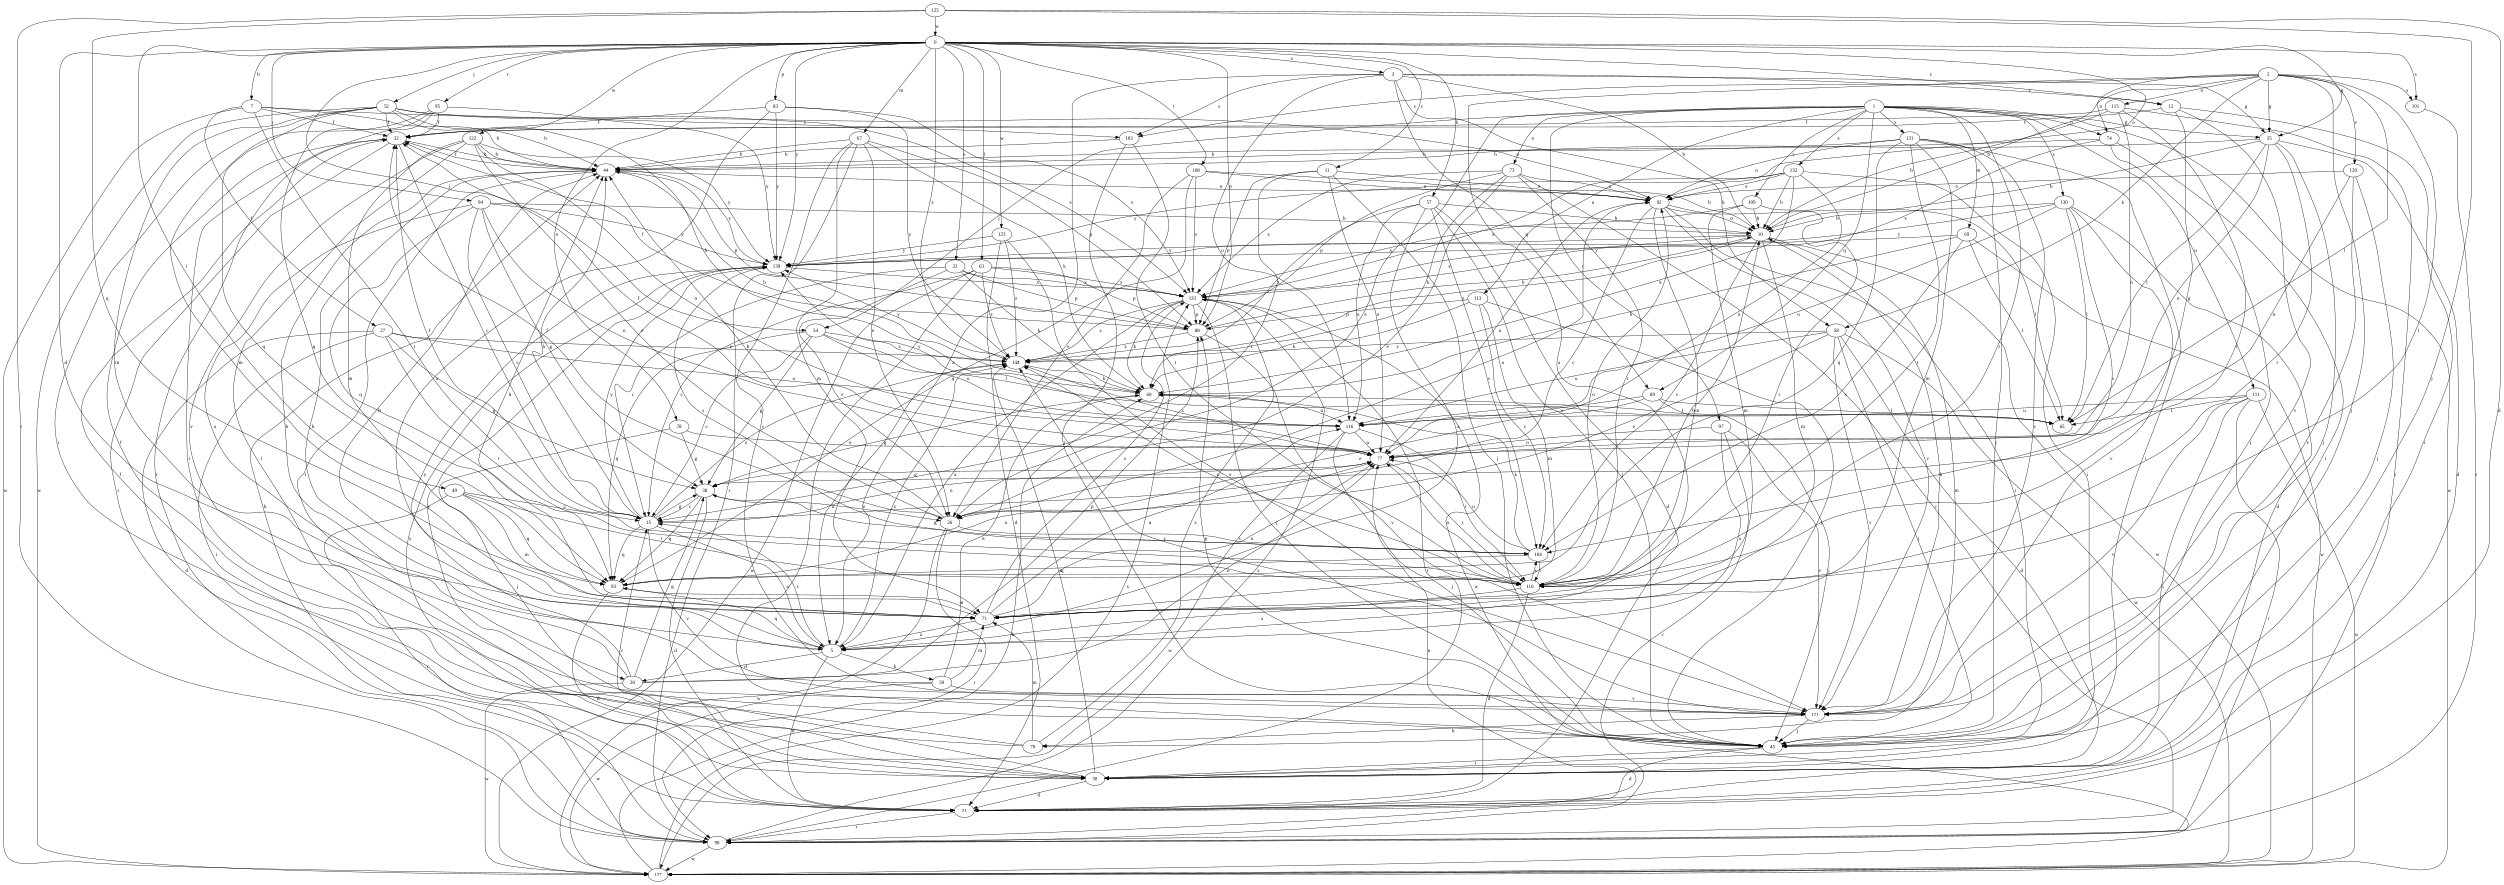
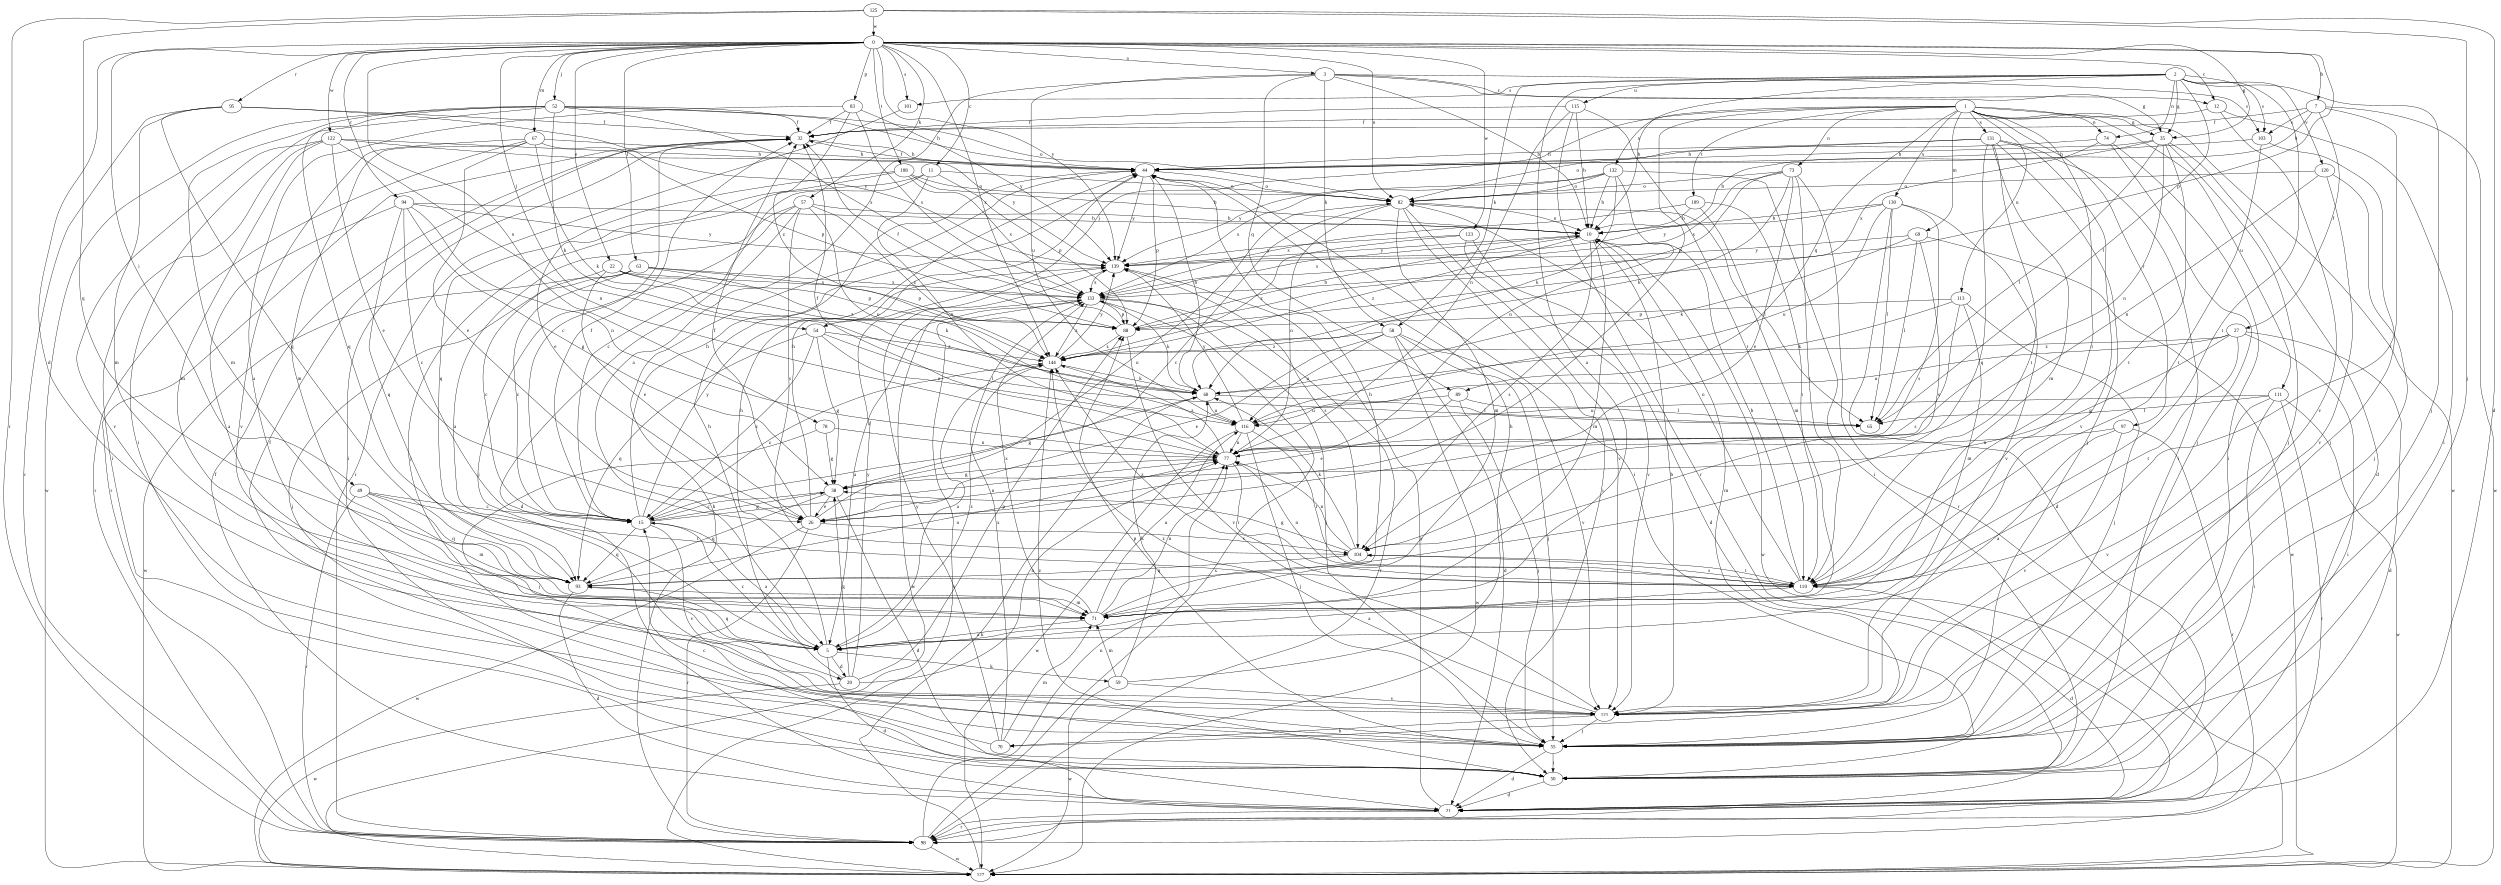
edge "12" -> "38": removed, label "g"
node "45": label "45" -> "55"
